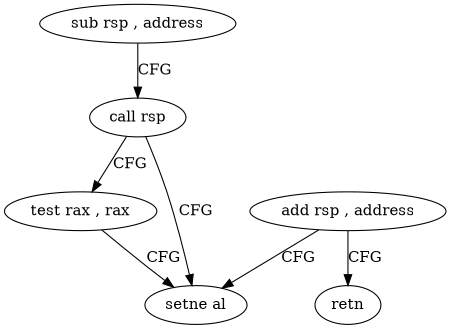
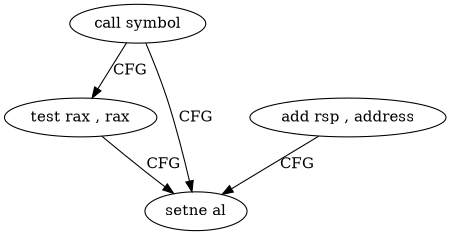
node "sub rsp , address": removed
node "call rsp": label "call rsp" -> "call symbol"
node "retn": removed
